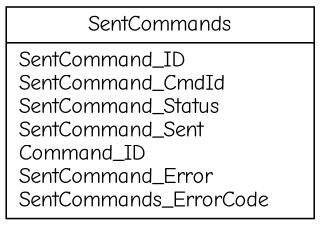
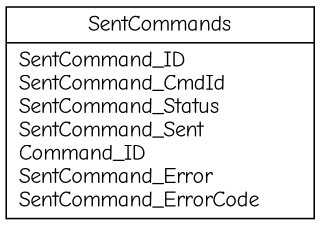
node "SentCommands": text "SentCommands_ErrorCode" -> "SentCommand_ErrorCode"
